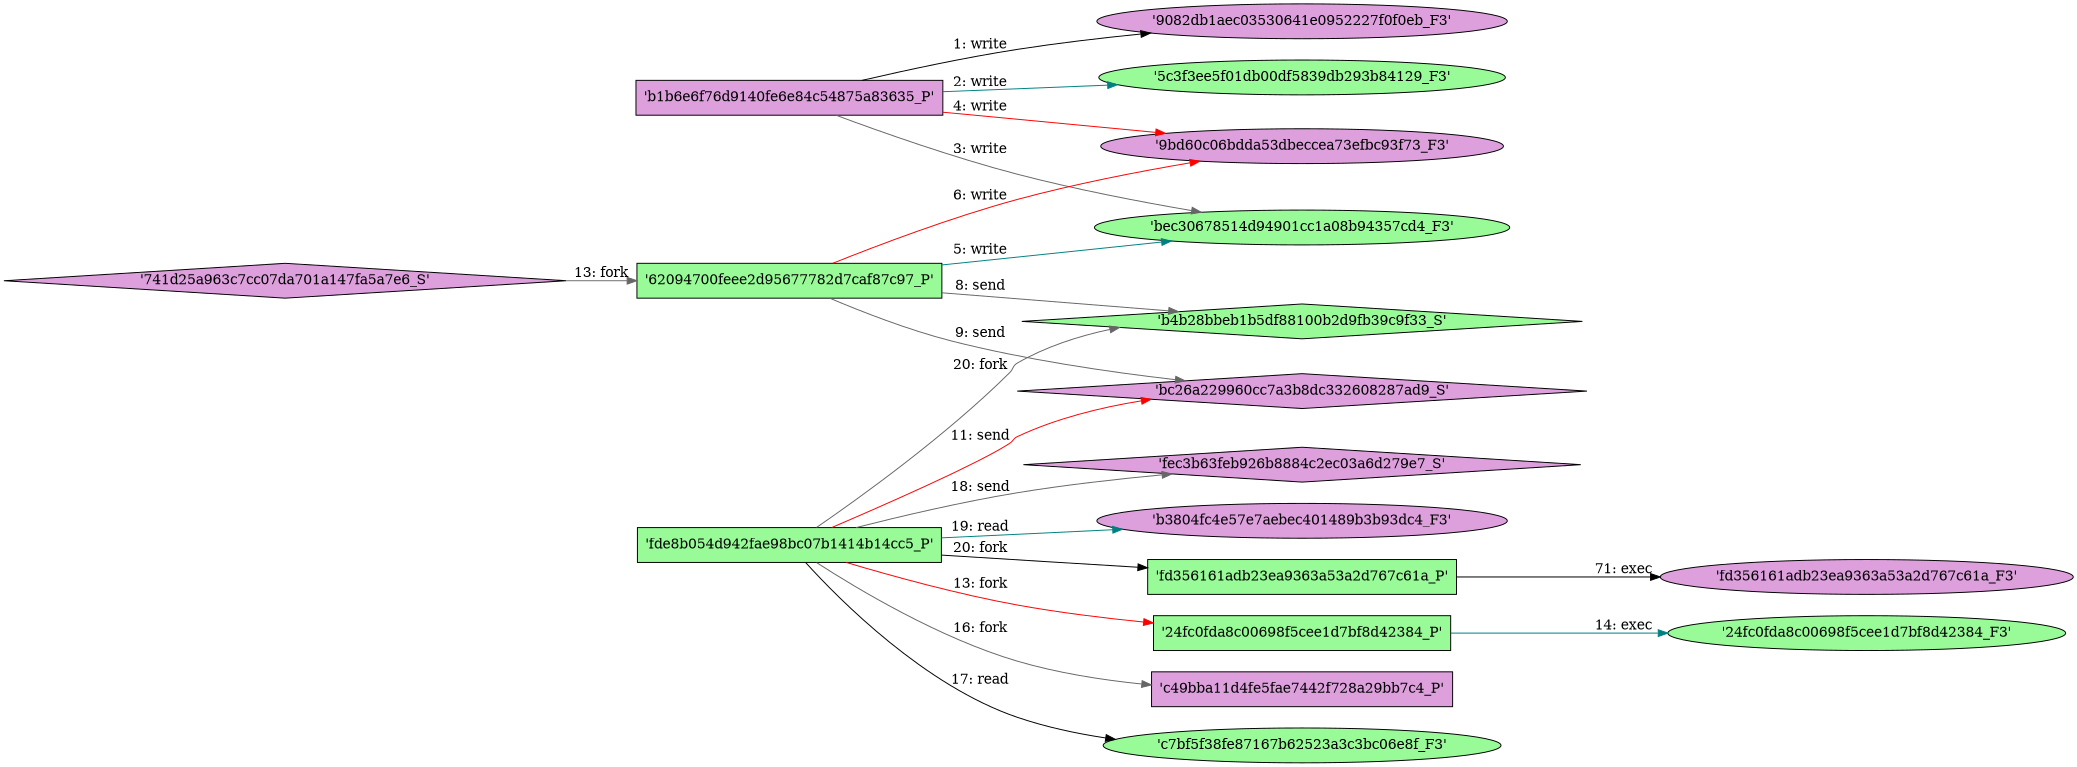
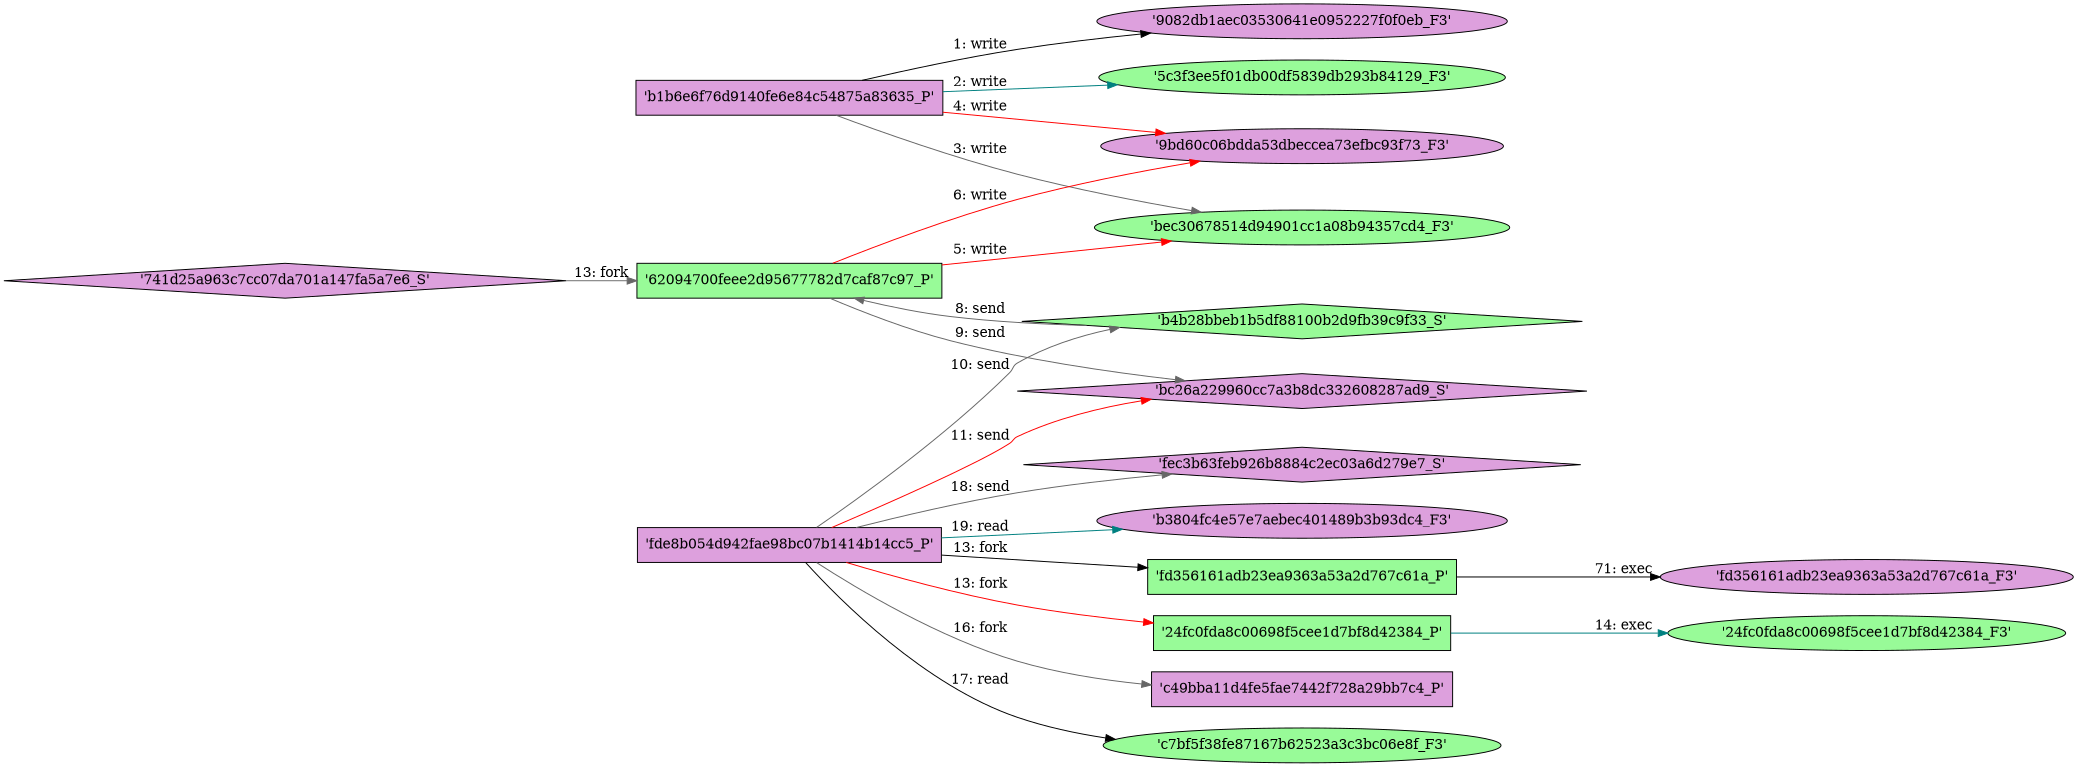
edge "'62094700feee2d95677782d7caf87c97_P'" -> "'bec30678514d94901cc1a08b94357cd4_F3'": color teal -> red
edge "'62094700feee2d95677782d7caf87c97_P'" -> "'b4b28bbeb1b5df88100b2d9fb39c9f33_S'": reversed
edge "'fde8b054d942fae98bc07b1414b14cc5_P'" -> "'b4b28bbeb1b5df88100b2d9fb39c9f33_S'": label "20: fork" -> "10: send"
node "'fde8b054d942fae98bc07b1414b14cc5_P'": fillcolor palegreen -> plum
edge "'fde8b054d942fae98bc07b1414b14cc5_P'" -> "'fd356161adb23ea9363a53a2d767c61a_P'": label "20: fork" -> "13: fork"
